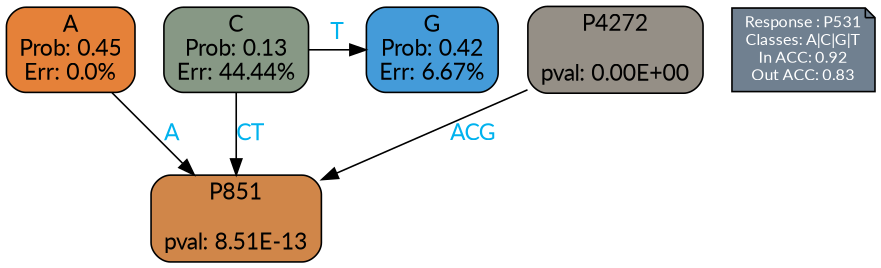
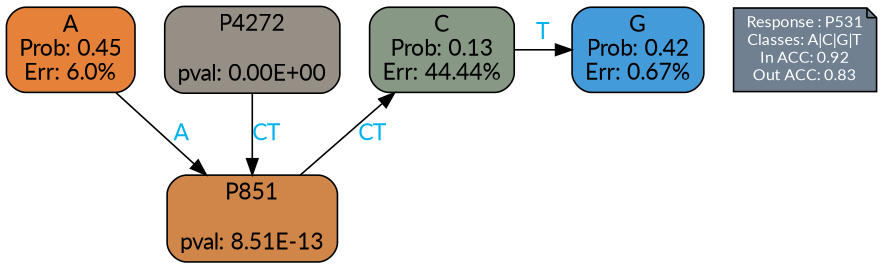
node "A Prob: 0.45 Err: 0.0%": label "A Prob: 0.45 Err: 0.0%" -> "A Prob: 0.45 Err: 6.0%"
node "G Prob: 0.42 Err: 6.67%": label "G Prob: 0.42 Err: 6.67%" -> "G Prob: 0.42 Err: 0.67%"
edge "C Prob: 0.13 Err: 44.44%" -> "P851 pval: 8.51E-13": reversed
edge "P4272 pval: 0.00E+00" -> "P851 pval: 8.51E-13": label "ACG" -> "CT"
